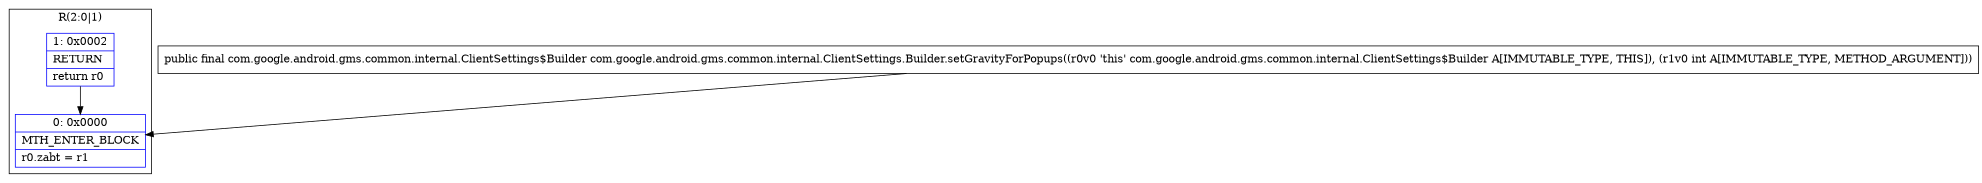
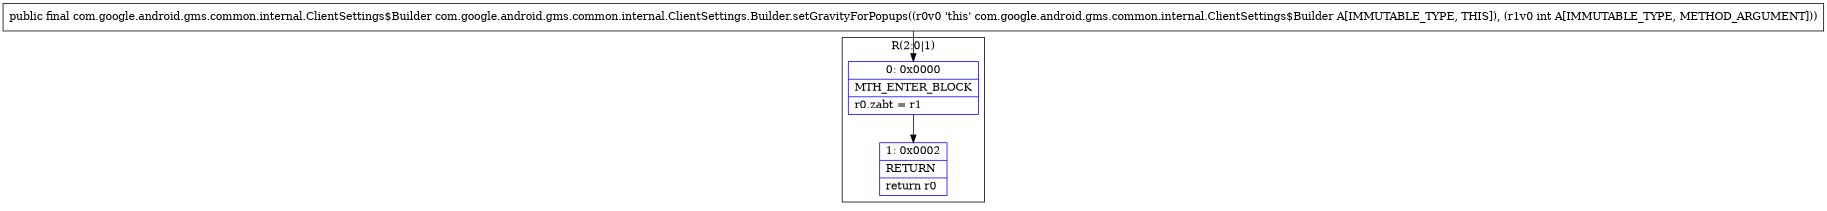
edge "1: 0x0002" -> "0: 0x0000": reversed
